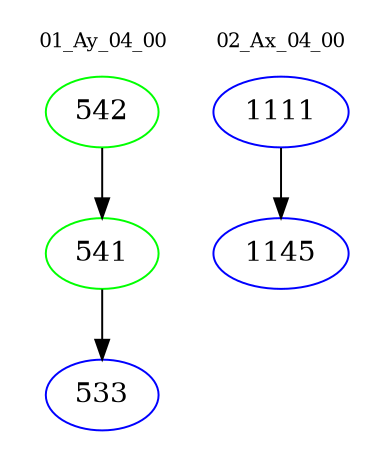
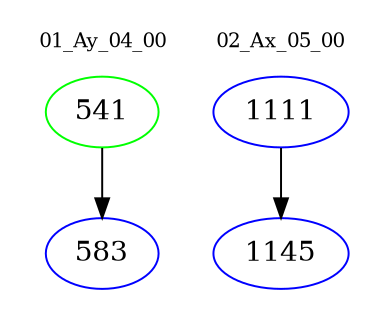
cluster "02_Ax_04_00": label "02_Ax_04_00" -> "02_Ax_05_00"
node "542": removed
node "533": label "533" -> "583"
